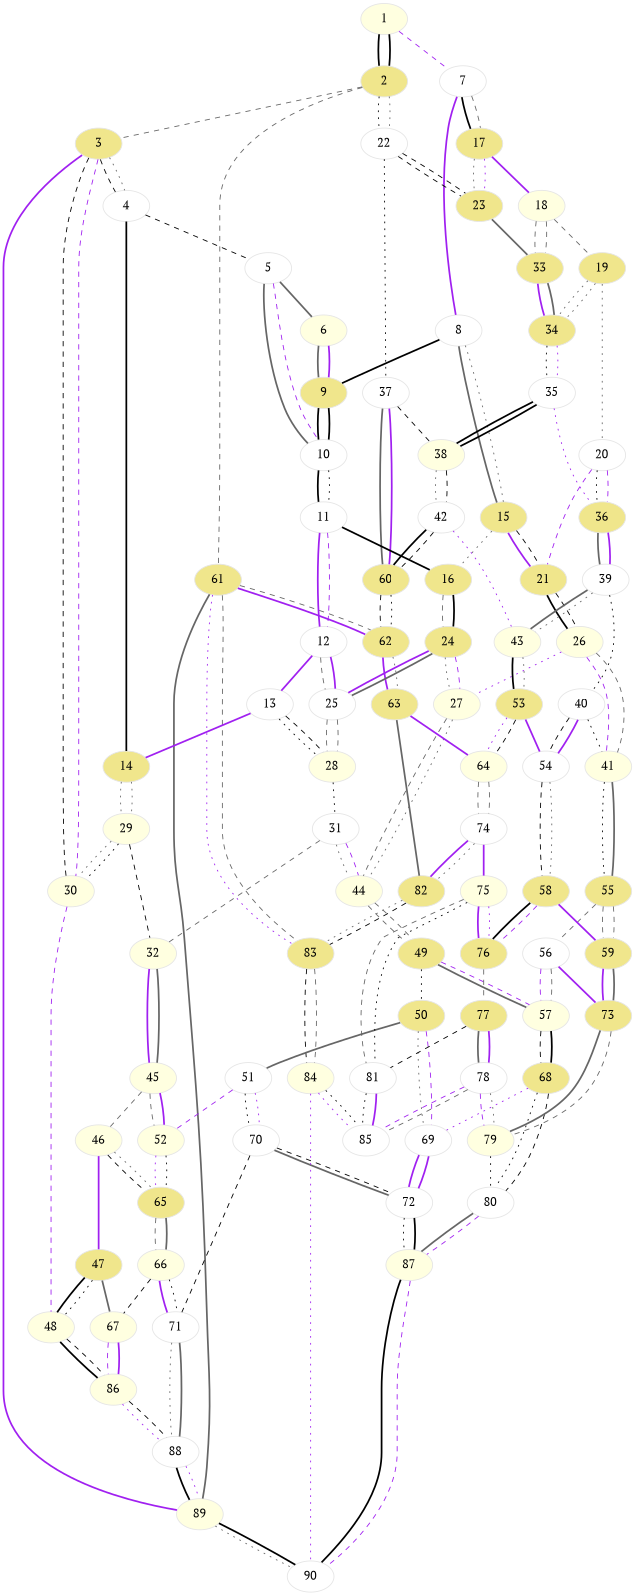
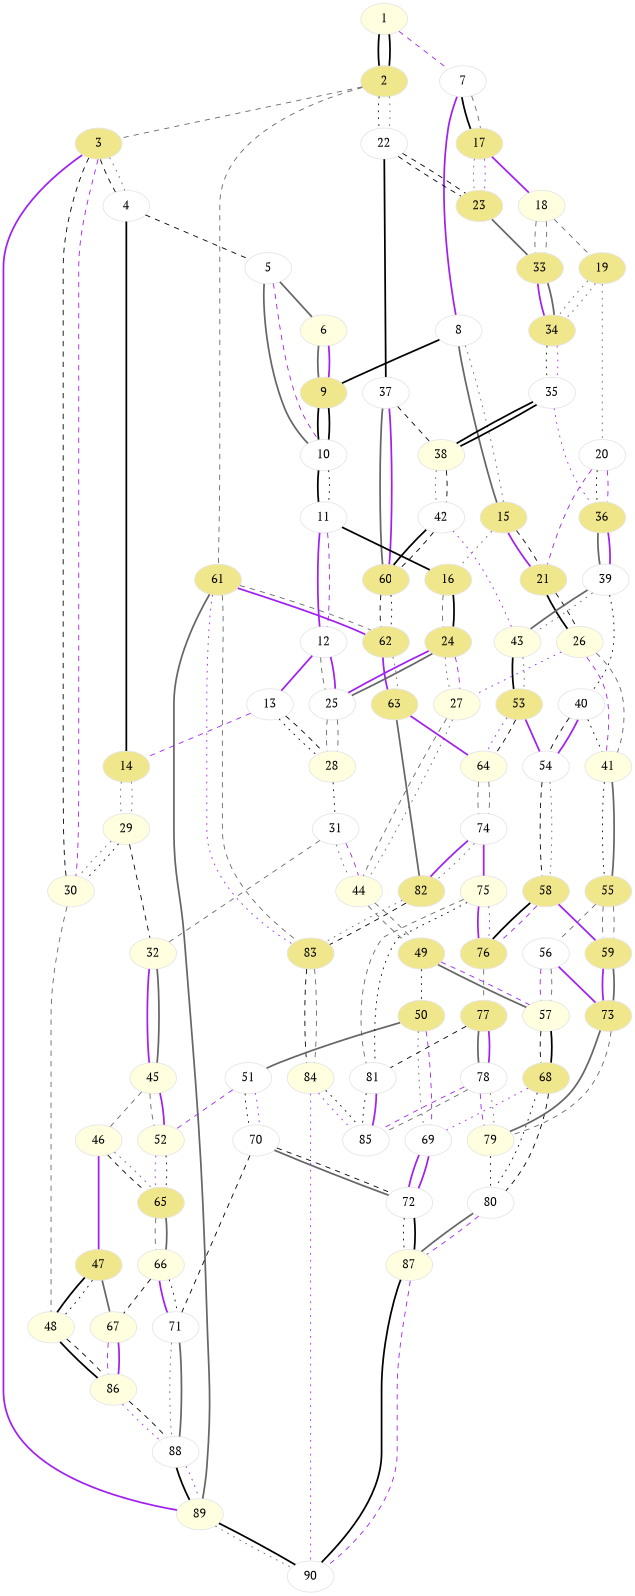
edge "22" -- "37": style dotted -> bold
edge "13" -- "14": style bold -> dashed
edge "30" -- "48": color purple -> gray40
